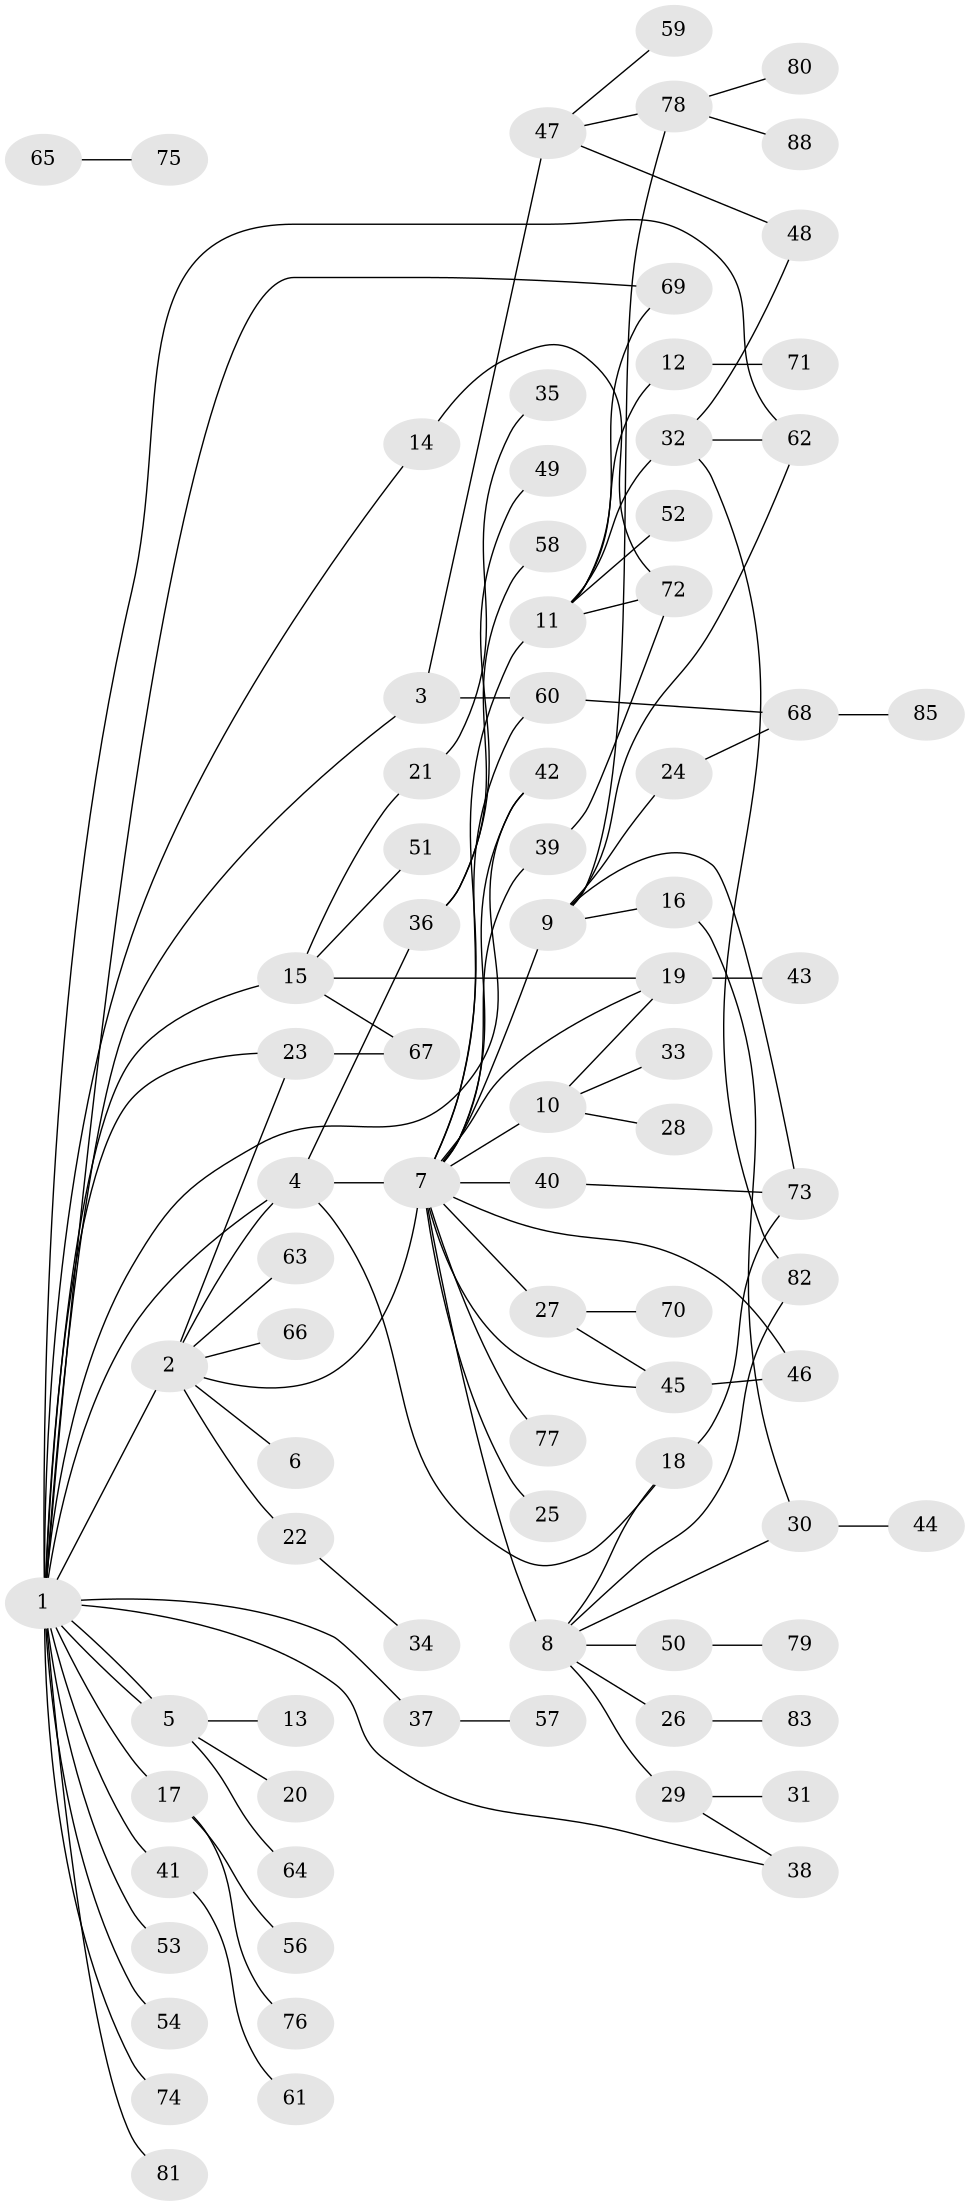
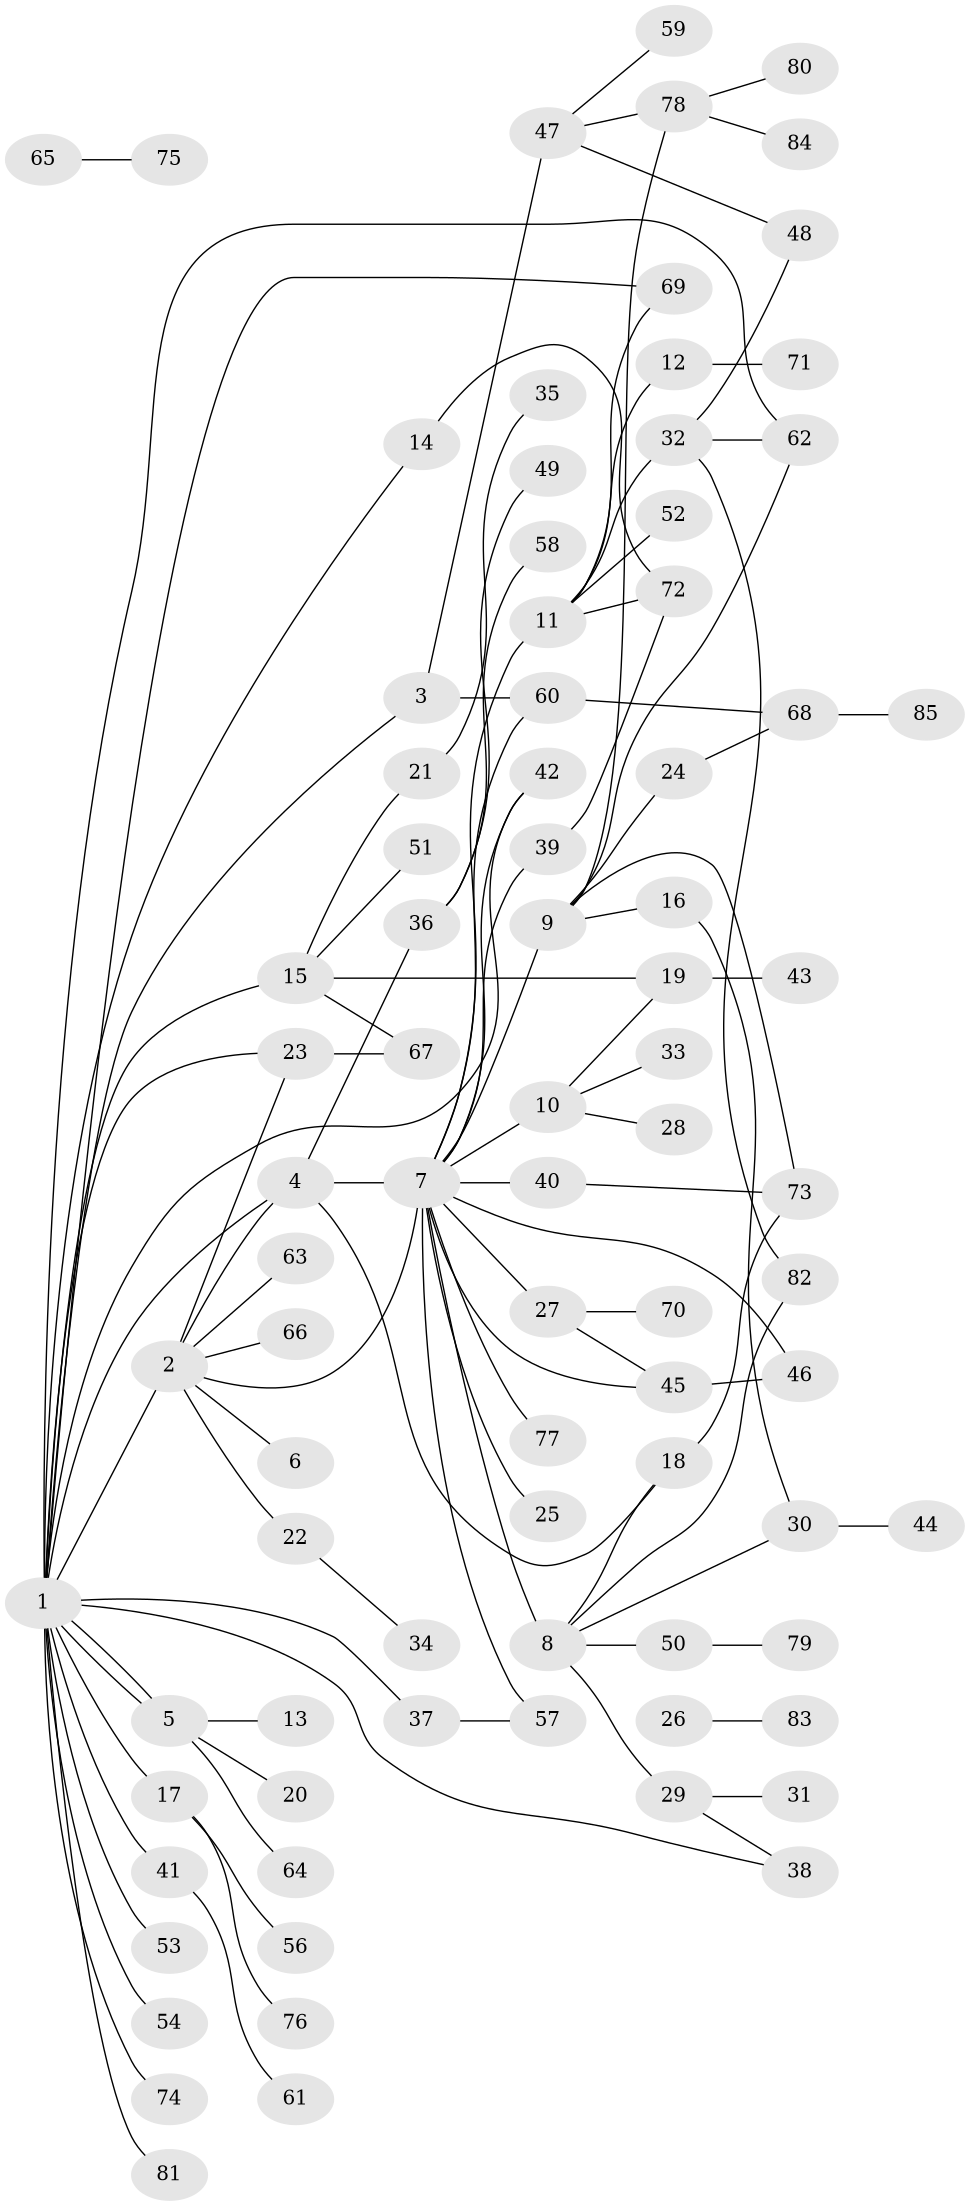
node "88": label "88" -> "84"
edge "19" -- "7": now "57" -- "7"
edge "8" -- "26": removed
